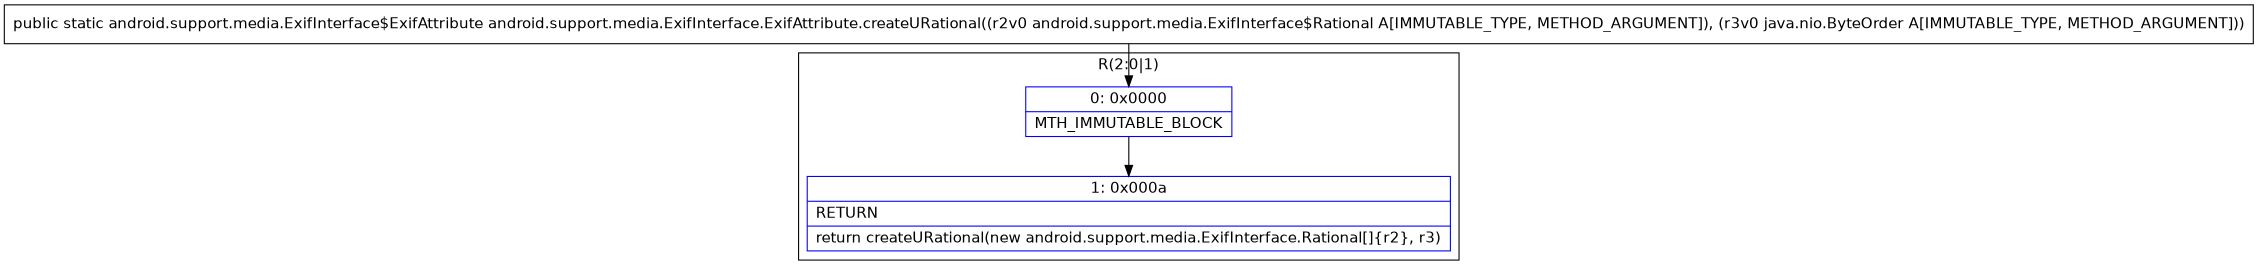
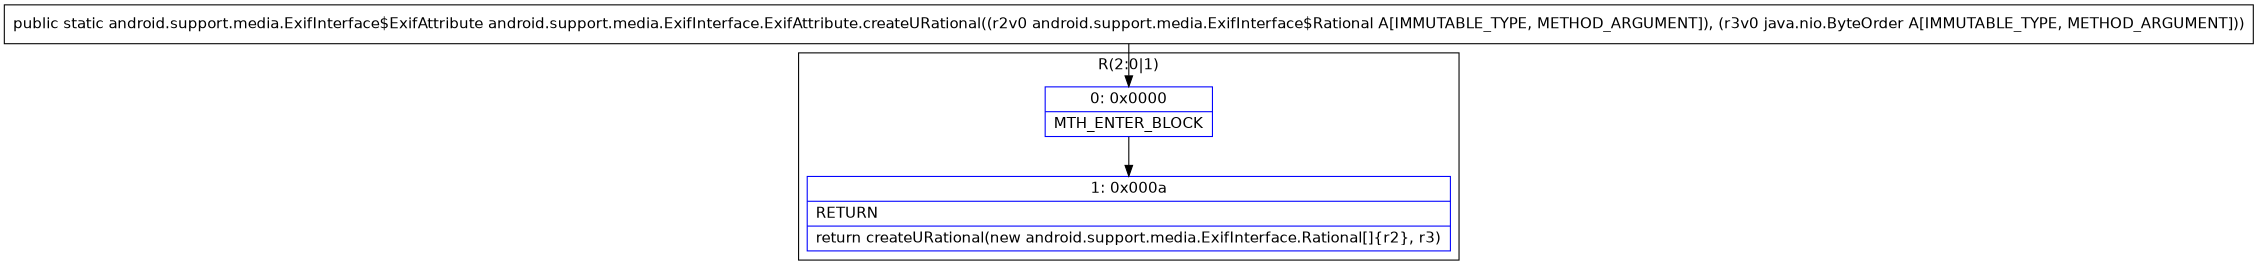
node "0: 0x0000": text "MTH_IMMUTABLE_BLOCK" -> "MTH_ENTER_BLOCK"
